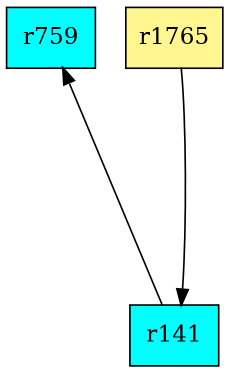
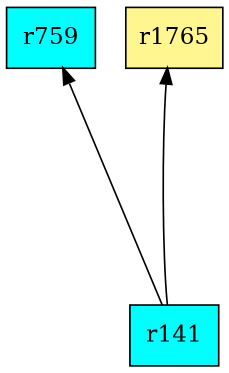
edge "r1765" -> "r141": reversed
